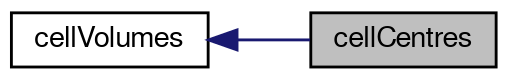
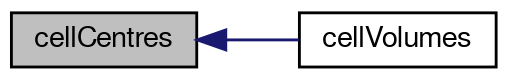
edge "cellCentres" -> "cellVolumes": reversed
